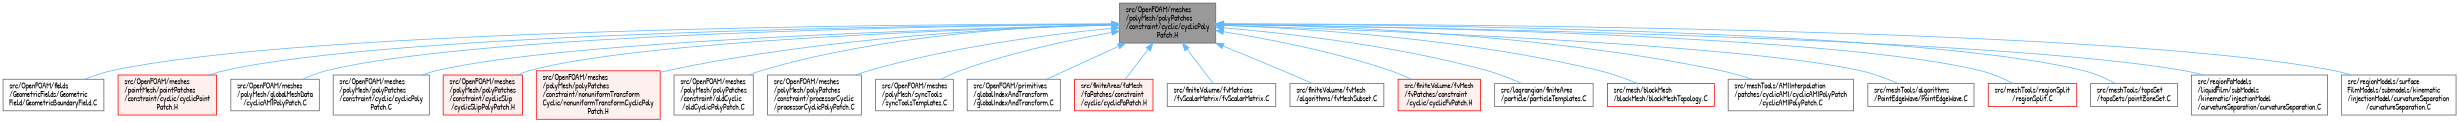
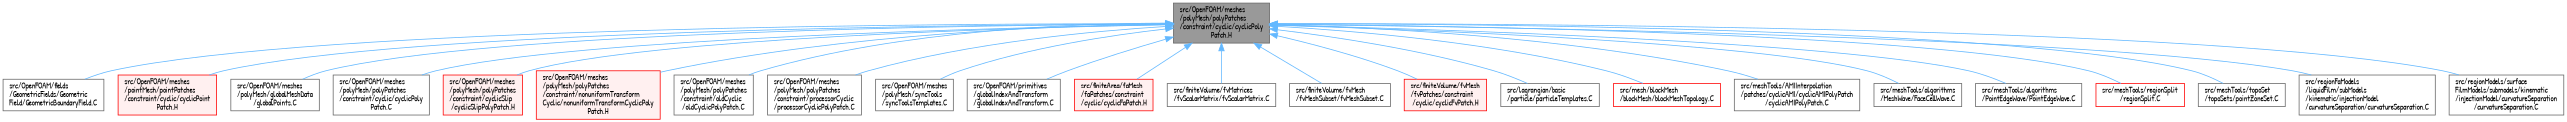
node "src/OpenFOAM/meshes /polyMesh/globalMeshData /cyclicAMIPolyPatch.C": label "src/OpenFOAM/meshes /polyMesh/globalMeshData /cyclicAMIPolyPatch.C" -> "src/OpenFOAM/meshes /polyMesh/globalMeshData /globalPoints.C"
node "src/finiteVolume/fvMesh /algorithms/fvMeshSubset.C": label "src/finiteVolume/fvMesh /algorithms/fvMeshSubset.C" -> "src/finiteVolume/fvMesh /fvMeshSubset/fvMeshSubset.C"
node "src/lagrangian/finiteArea /particle/particleTemplates.C": label "src/lagrangian/finiteArea /particle/particleTemplates.C" -> "src/lagrangian/basic /particle/particleTemplates.C"
node "src/meshTools/algorithms /MeshWave/FaceCellWave.C": added
